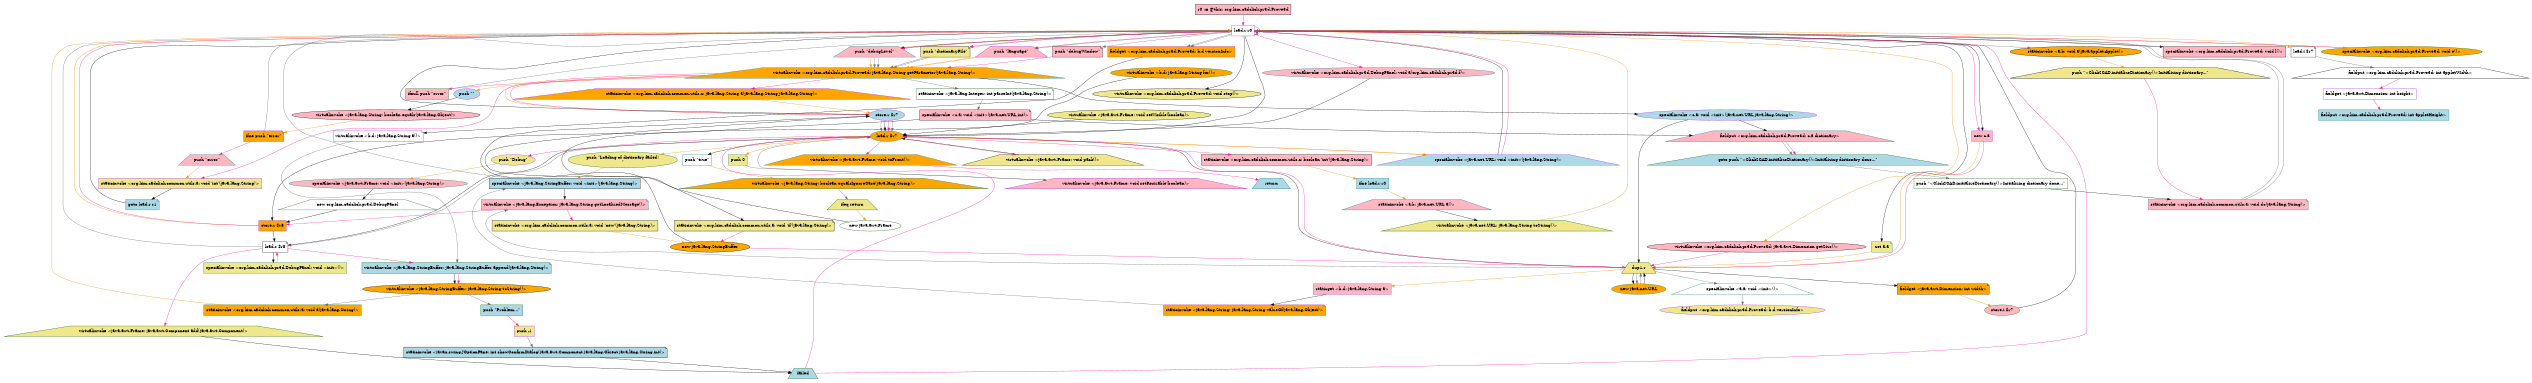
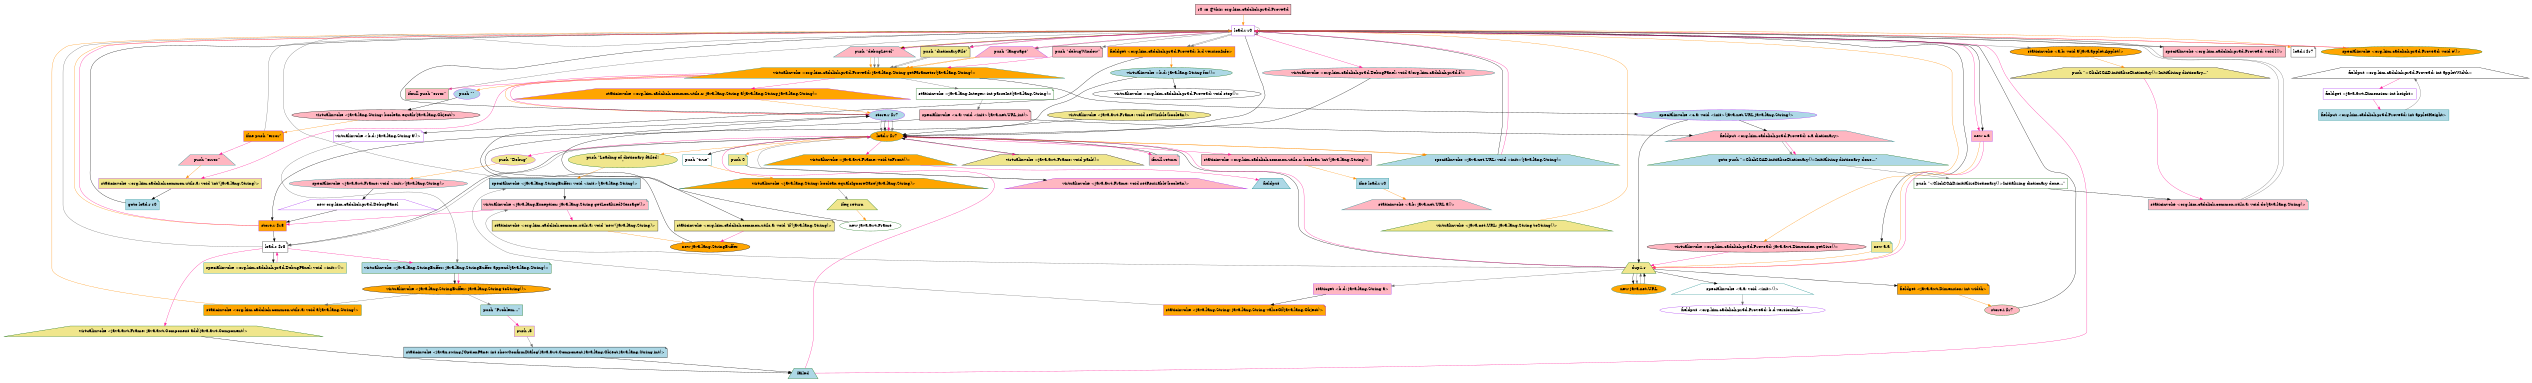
edge "r0 := @this: org.kim.cadclick.pr3d.Prove3d" -> "load.r r0": color deeppink -> darkorange
edge "fieldget <org.kim.cadclick.pr3d.Prove3d: b.d versionInfo>" -> "virtualinvoke <b.d: java.lang.String for()>": added
edge "load.i $r7" -> "fieldput <org.kim.cadclick.pr3d.Prove3d: int appletWidth>": now "fieldput <org.kim.cadclick.pr3d.Prove3d: int appletHeight>" -> "fieldput <org.kim.cadclick.pr3d.Prove3d: int appletWidth>"
edge "load.r r0" -> "virtualinvoke <org.kim.cadclick.pr3d.Prove3d: void stop()>": now "virtualinvoke <b.d: java.lang.String for()>" -> "virtualinvoke <org.kim.cadclick.pr3d.Prove3d: void stop()>"
node "virtualinvoke <b.d: java.lang.String for()>": fillcolor orange -> lightblue
node "virtualinvoke <org.kim.cadclick.pr3d.Prove3d: void stop()>": fillcolor khaki -> white
node "ifnull return": added
node "specialinvoke <java.net.URL: void <init>(java.lang.String)>": color purple -> darkgreen
edge "push 0" -> "virtualinvoke <java.awt.Frame: void setResizable(boolean)>": color gray40 -> black
node "return": label "return" -> "fieldput"
node "goto load.r r1": label "goto load.r r1" -> "goto load.r r0"
node "new org.kim.cadclick.pr3d.DebugPanel": color darkgreen -> purple
edge "staticinvoke <a.b: java.net.URL a()>" -> "virtualinvoke <java.net.URL: java.lang.String toString()>": removed
node "net a.a": label "net a.a" -> "new a.a"
edge "new java.lang.StringBuffer" -> "dup1.r": removed
edge "dup1.r" -> "specialinvoke <a.a: void <init>()>": color gray40 -> black
edge "dup1.r" -> "staticget <b.d: java.lang.String a>": color darkorange -> gray40
node "fieldput <org.kim.cadclick.pr3d.Prove3d: b.d versionInfo>": fillcolor khaki -> white
node "push -1": label "push -1" -> "push -5"
